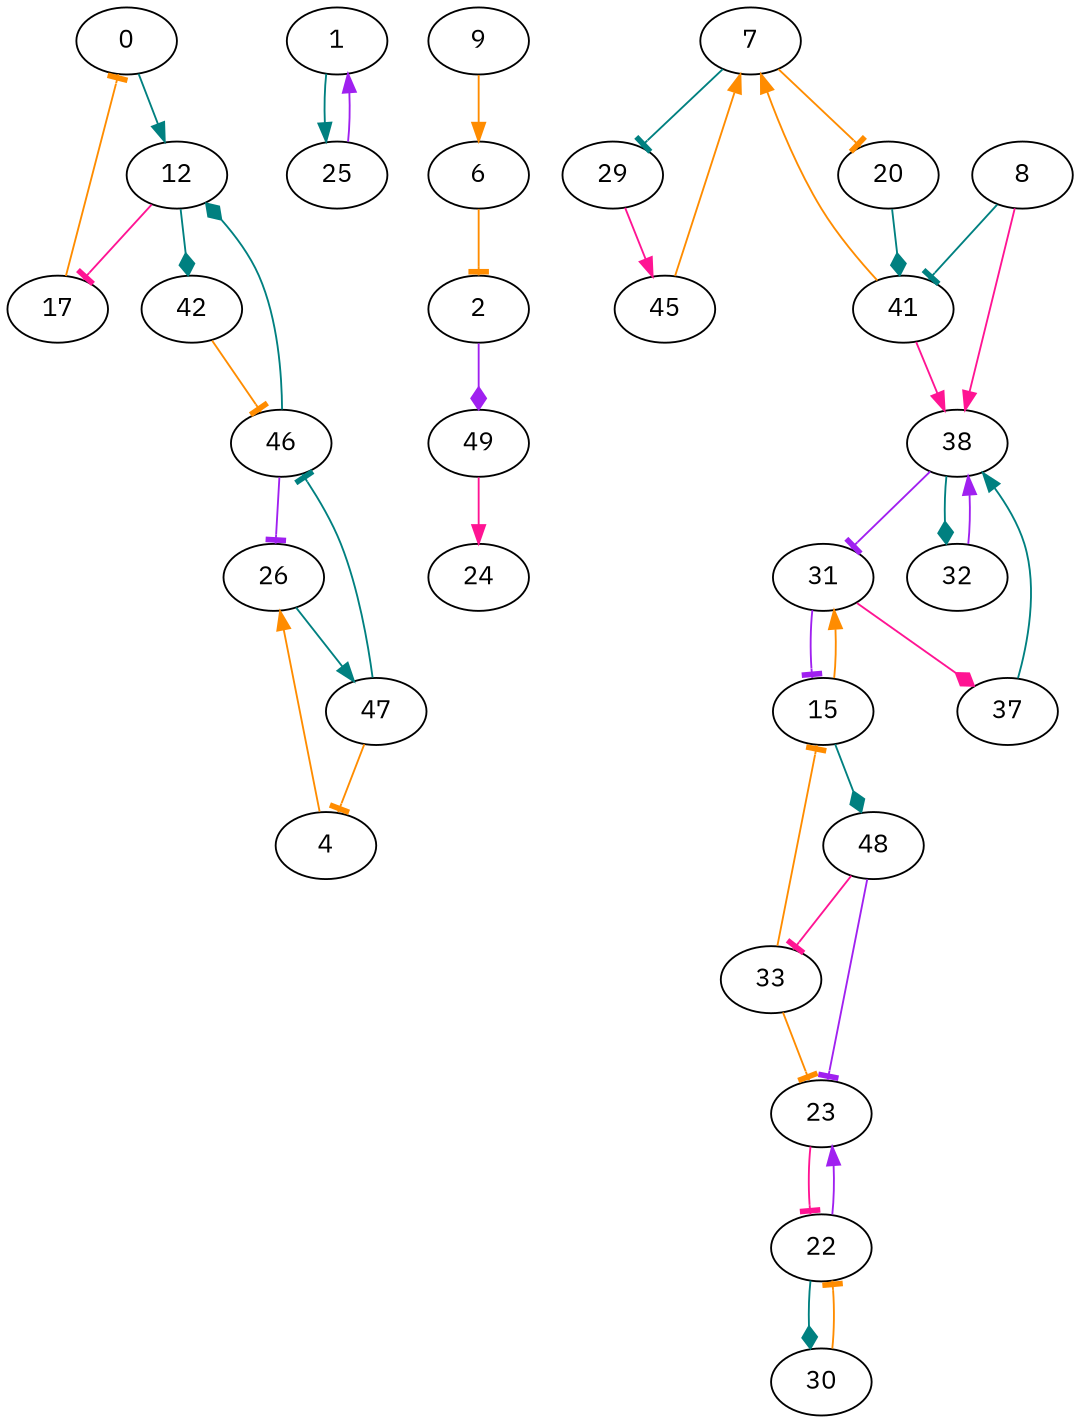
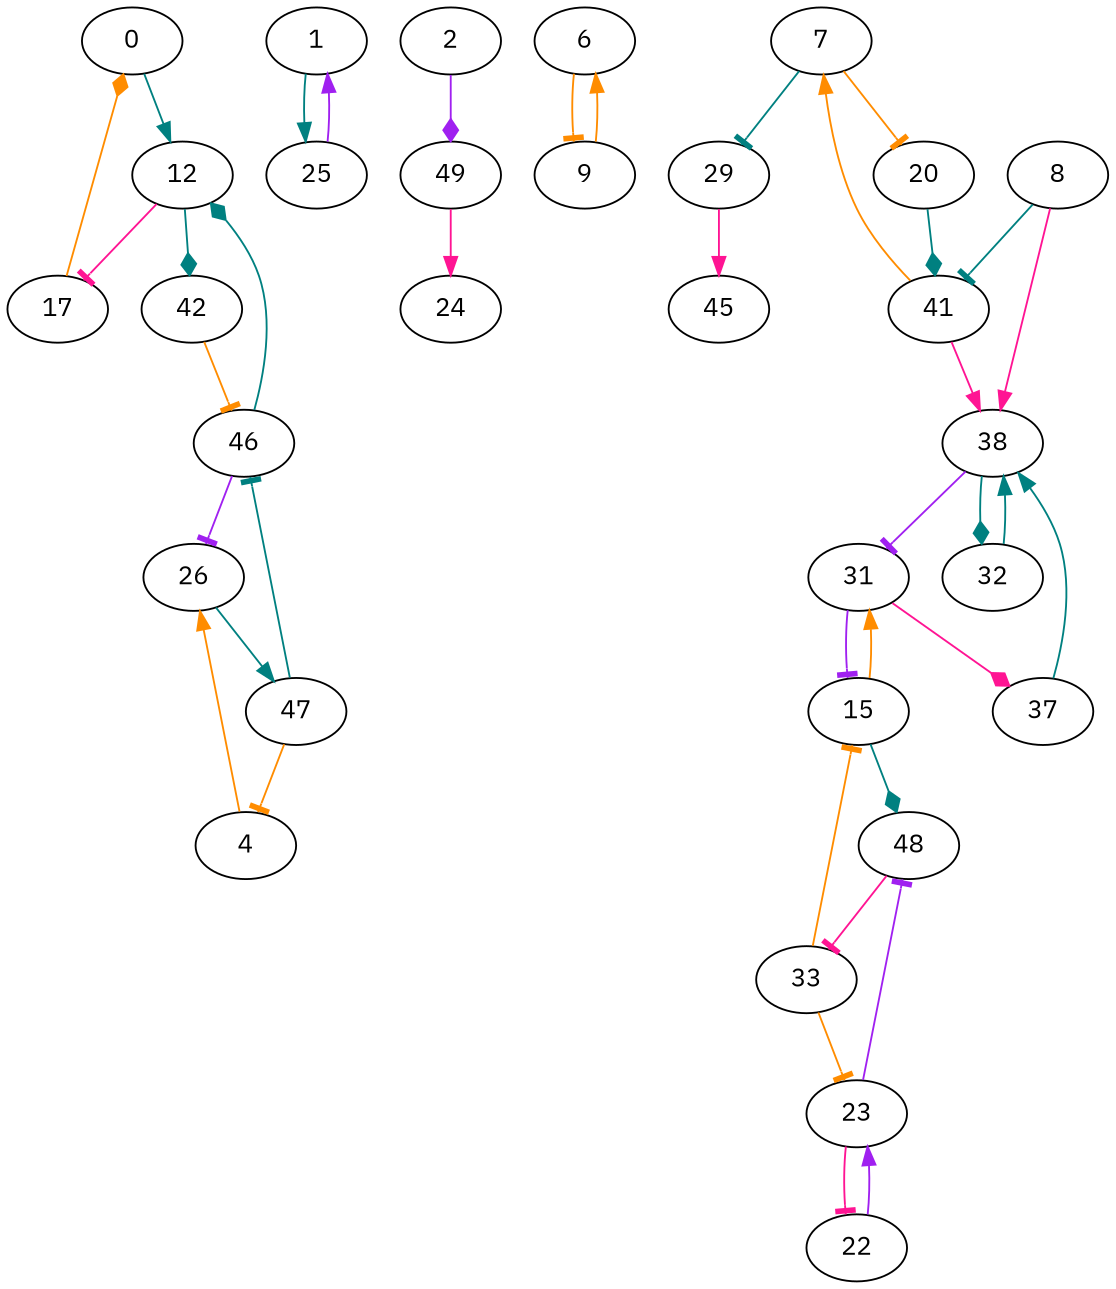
edge "17" -> "0": arrowhead tee -> diamond
edge "45" -> "7": removed
edge "6" -> "2": now "6" -> "9"
edge "32" -> "38": color purple -> teal
edge "48" -> "23": reversed
node "30": removed
